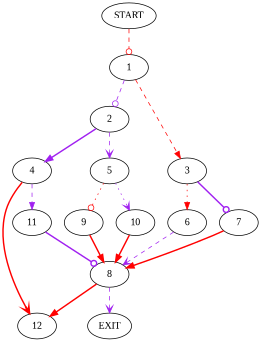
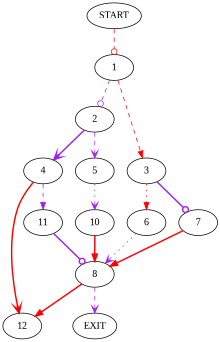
edge "2" -> "4": arrowhead normal -> vee
node "9": removed
edge "6" -> "8": style dashed -> dotted
